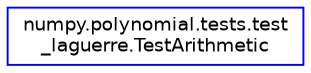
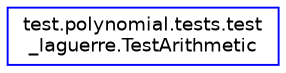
node "numpy.polynomial.tests.test _laguerre.TestArithmetic": label "numpy.polynomial.tests.test _laguerre.TestArithmetic" -> "test.polynomial.tests.test _laguerre.TestArithmetic"
